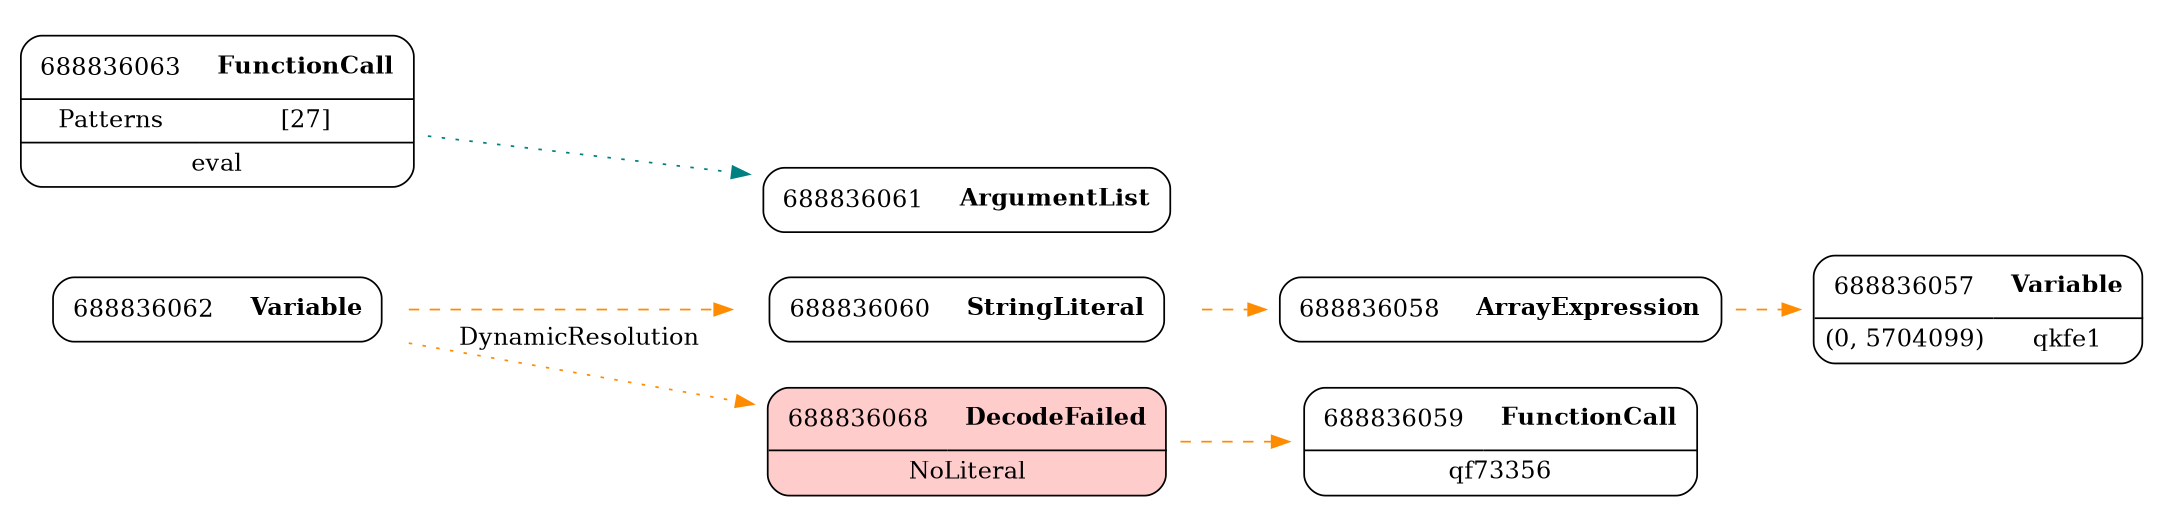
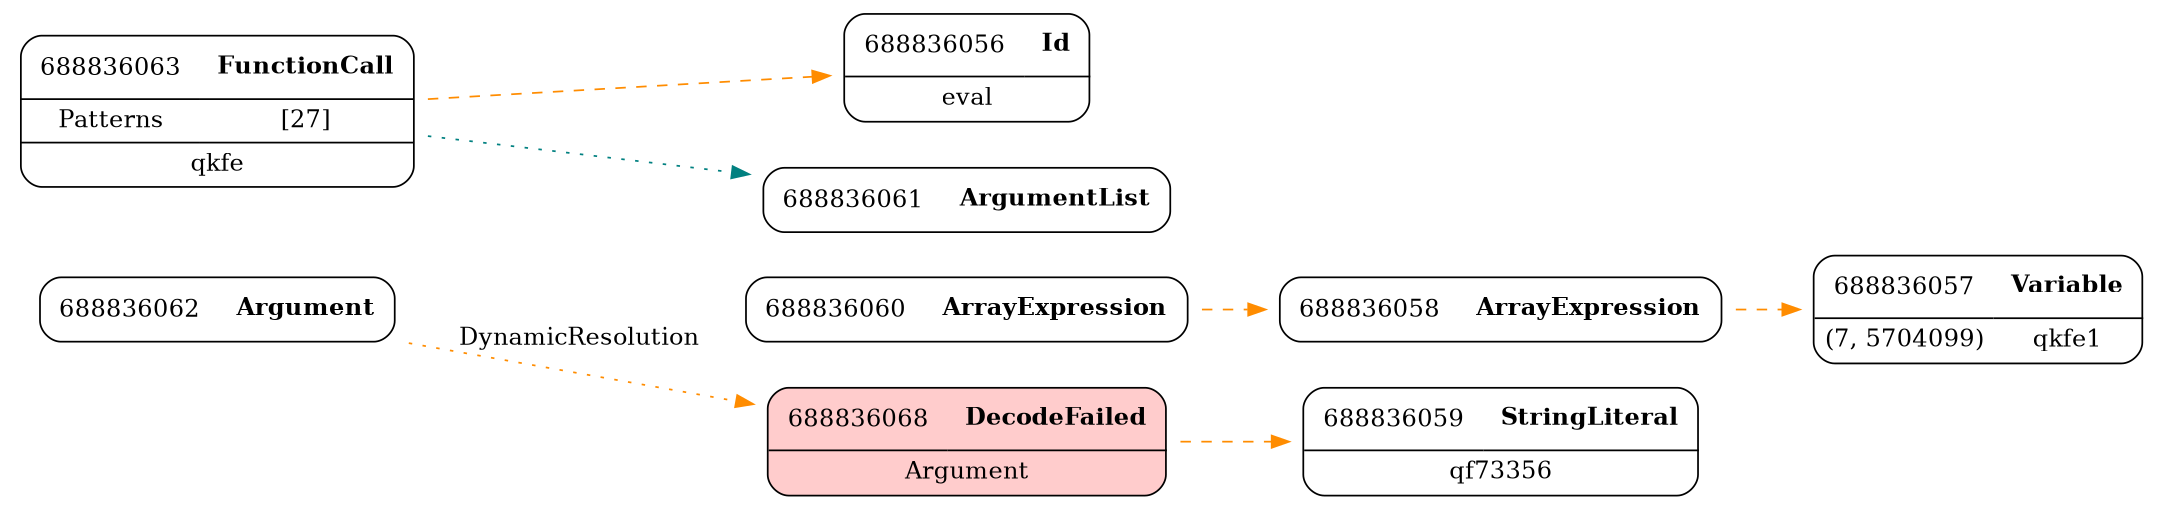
node "688836056": added
node "688836063": text "eval" -> "qkfe"
node "688836062": text "Variable" -> "Argument"
node "688836060": text "StringLiteral" -> "ArrayExpression"
edge "688836062" -> "688836060": removed
node "688836057": text "(0, 5704099)" -> "(7, 5704099)"
node "688836059": text "FunctionCall" -> "StringLiteral"
node "688836068": text "NoLiteral" -> "Argument"
